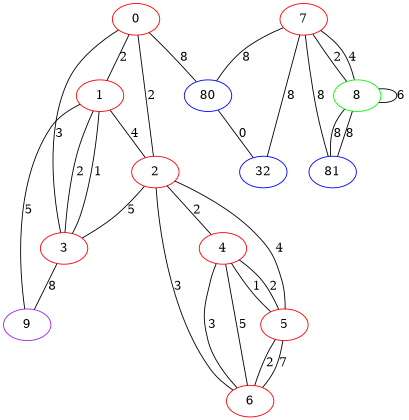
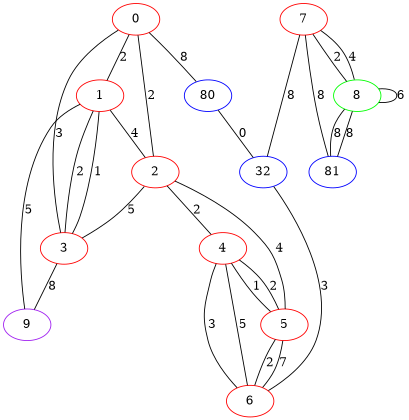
edge "7" -- "80": removed, label "8"
edge "2" -- "6": now "32" -- "6"
